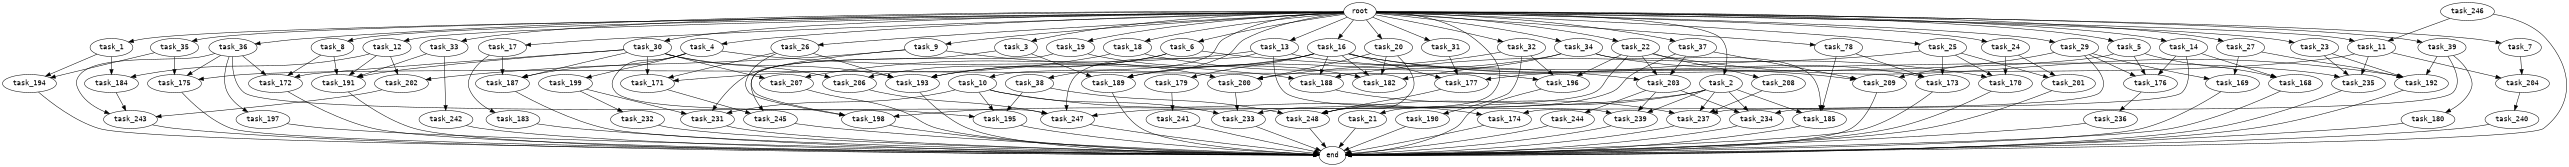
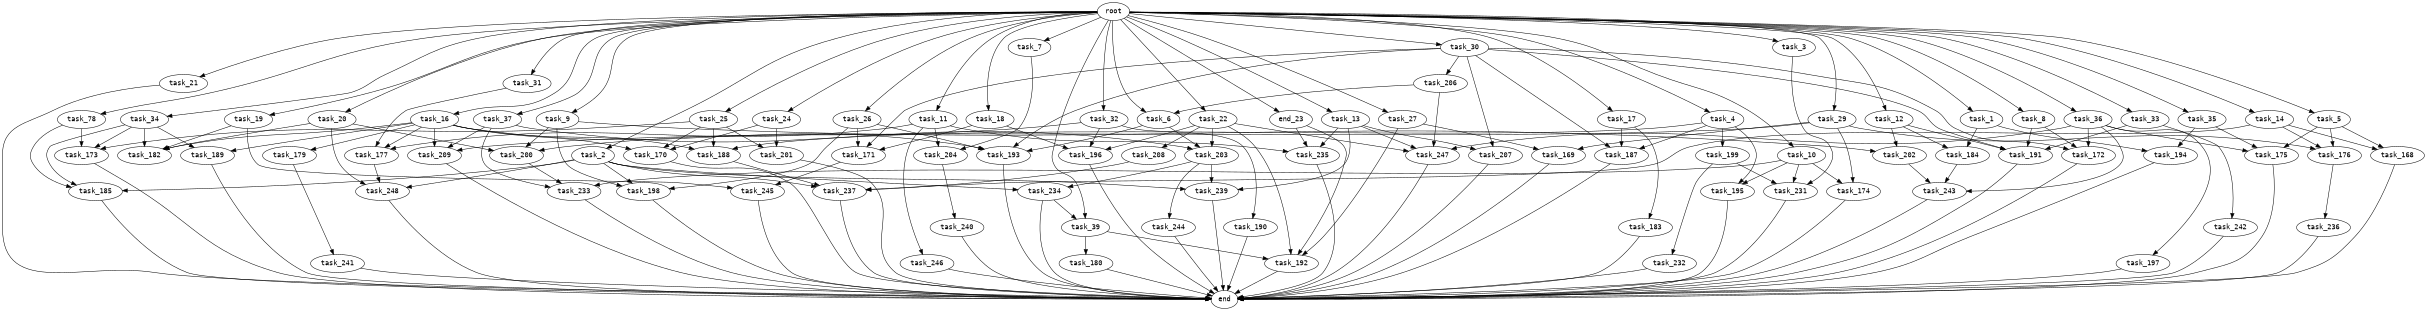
edge "task_246" -> "task_11": reversed
node "task_23": label "task_23" -> "end_23"
edge "task_3" -> "task_189": removed
edge "task_6" -> "task_206": reversed
node "task_38": removed
edge "task_39" -> "task_234": reversed
